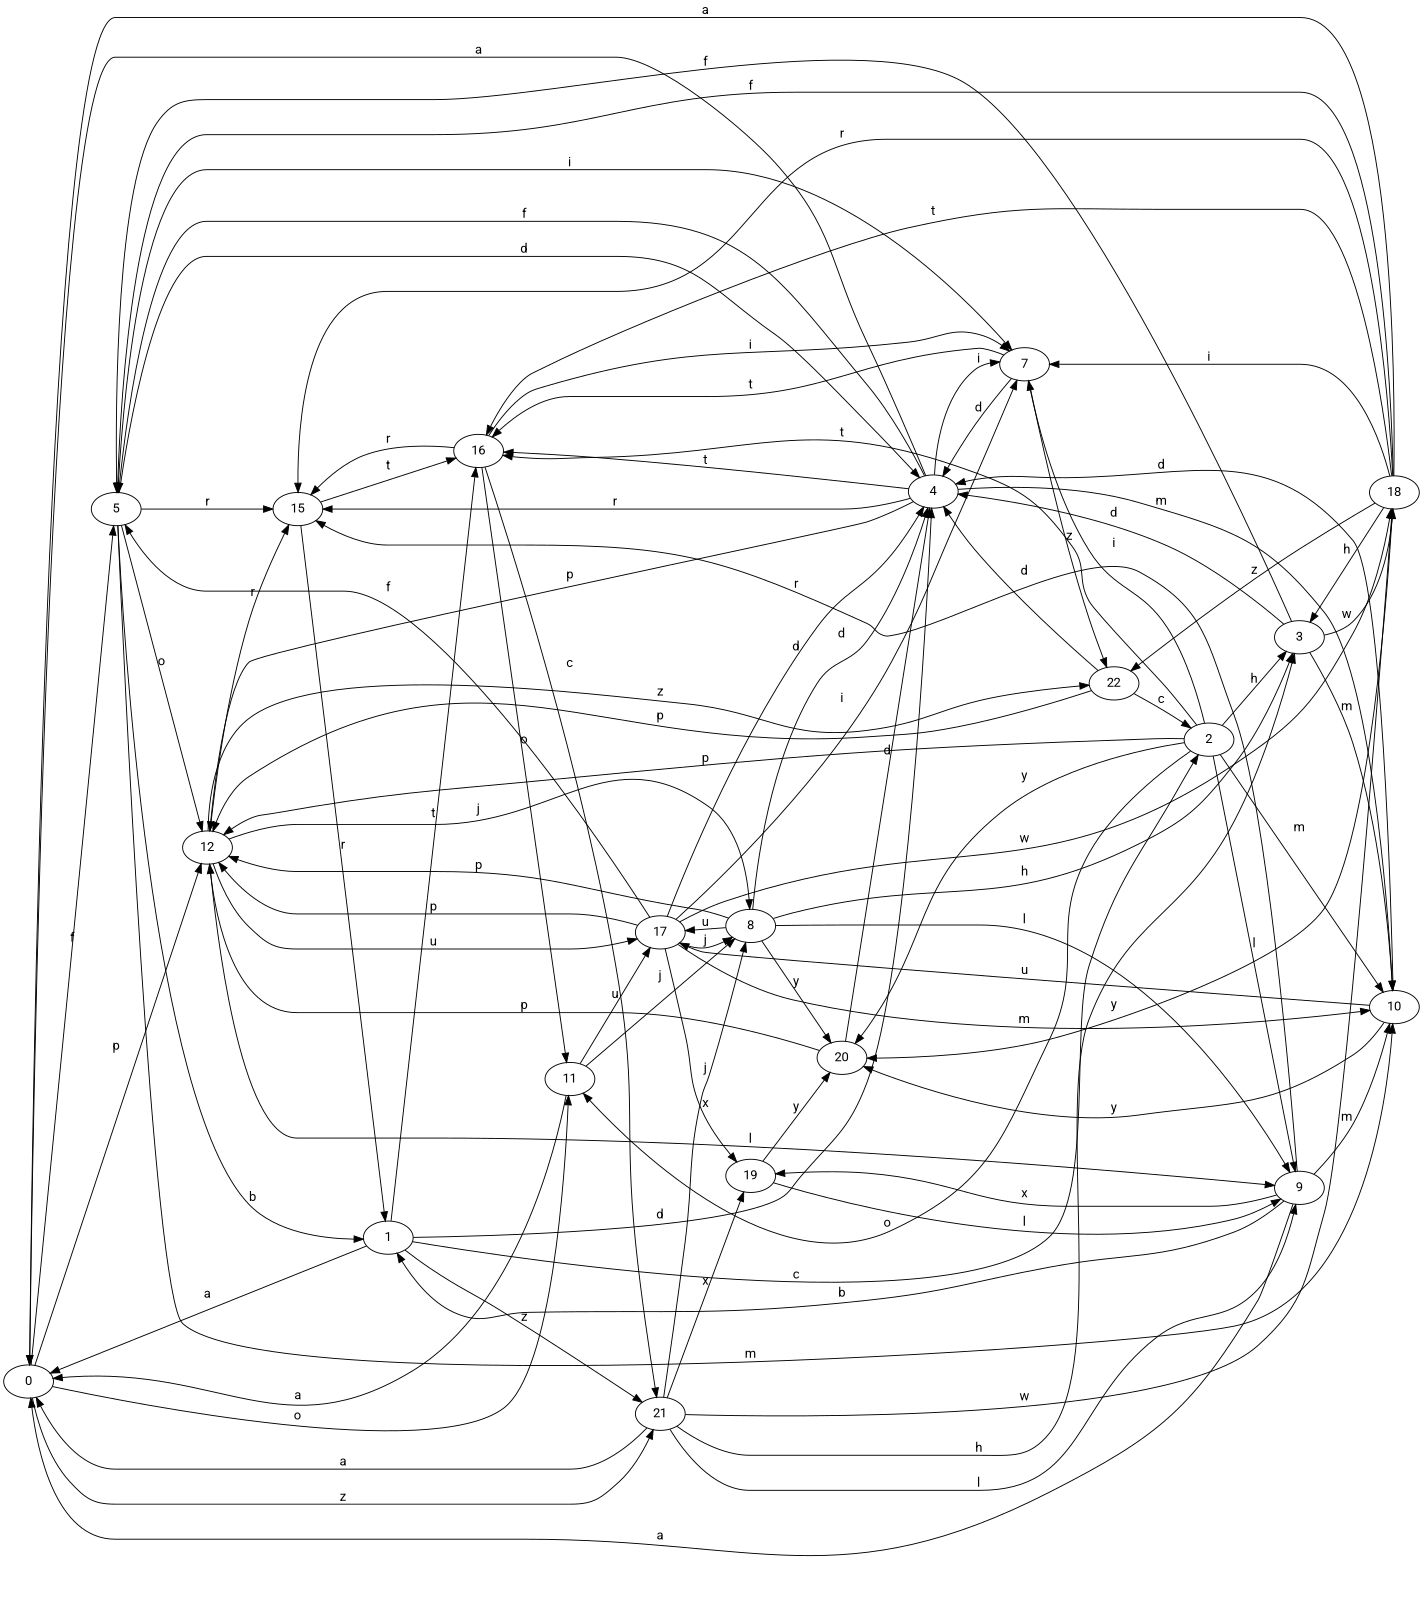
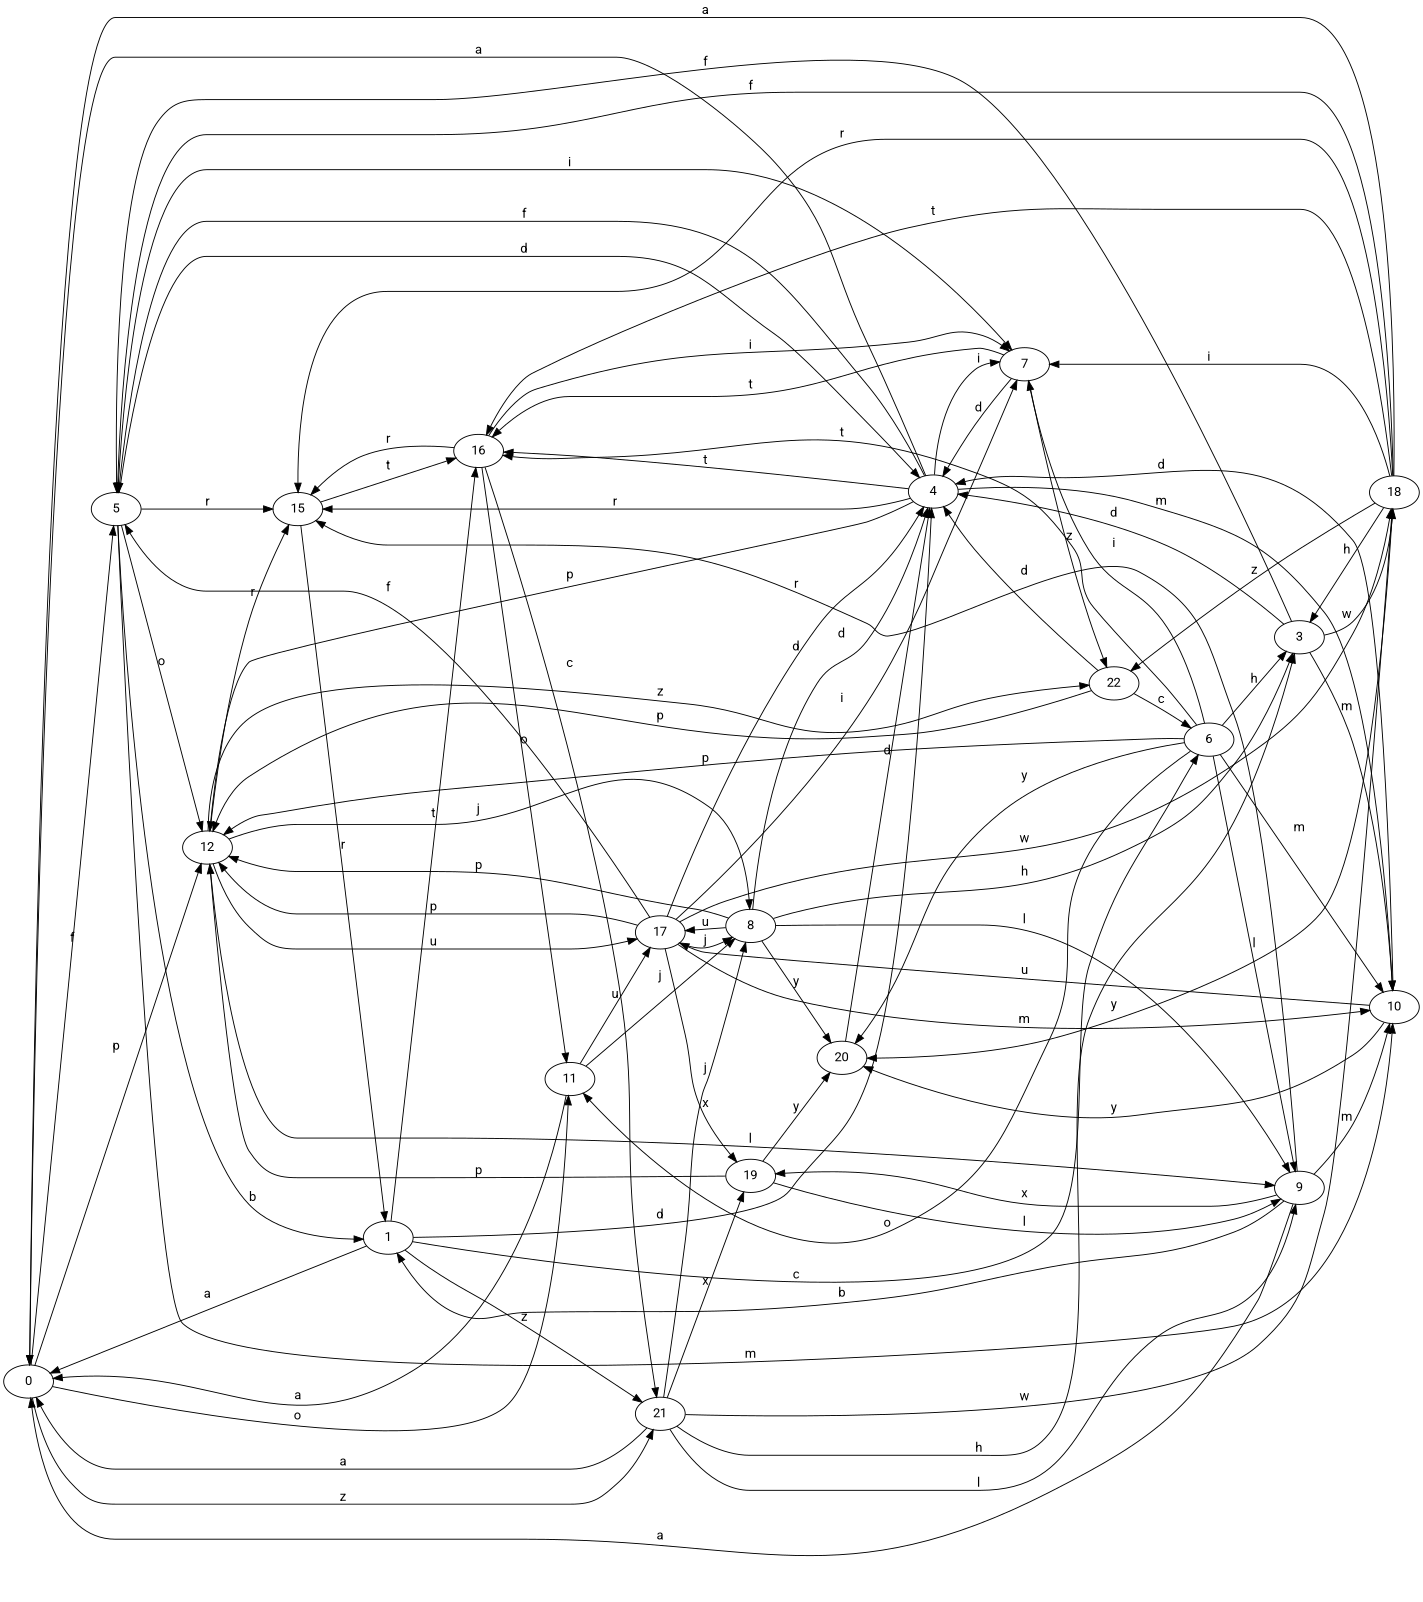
node "2": label "2" -> "6"
edge "20" -> "12": now "19" -> "12"
